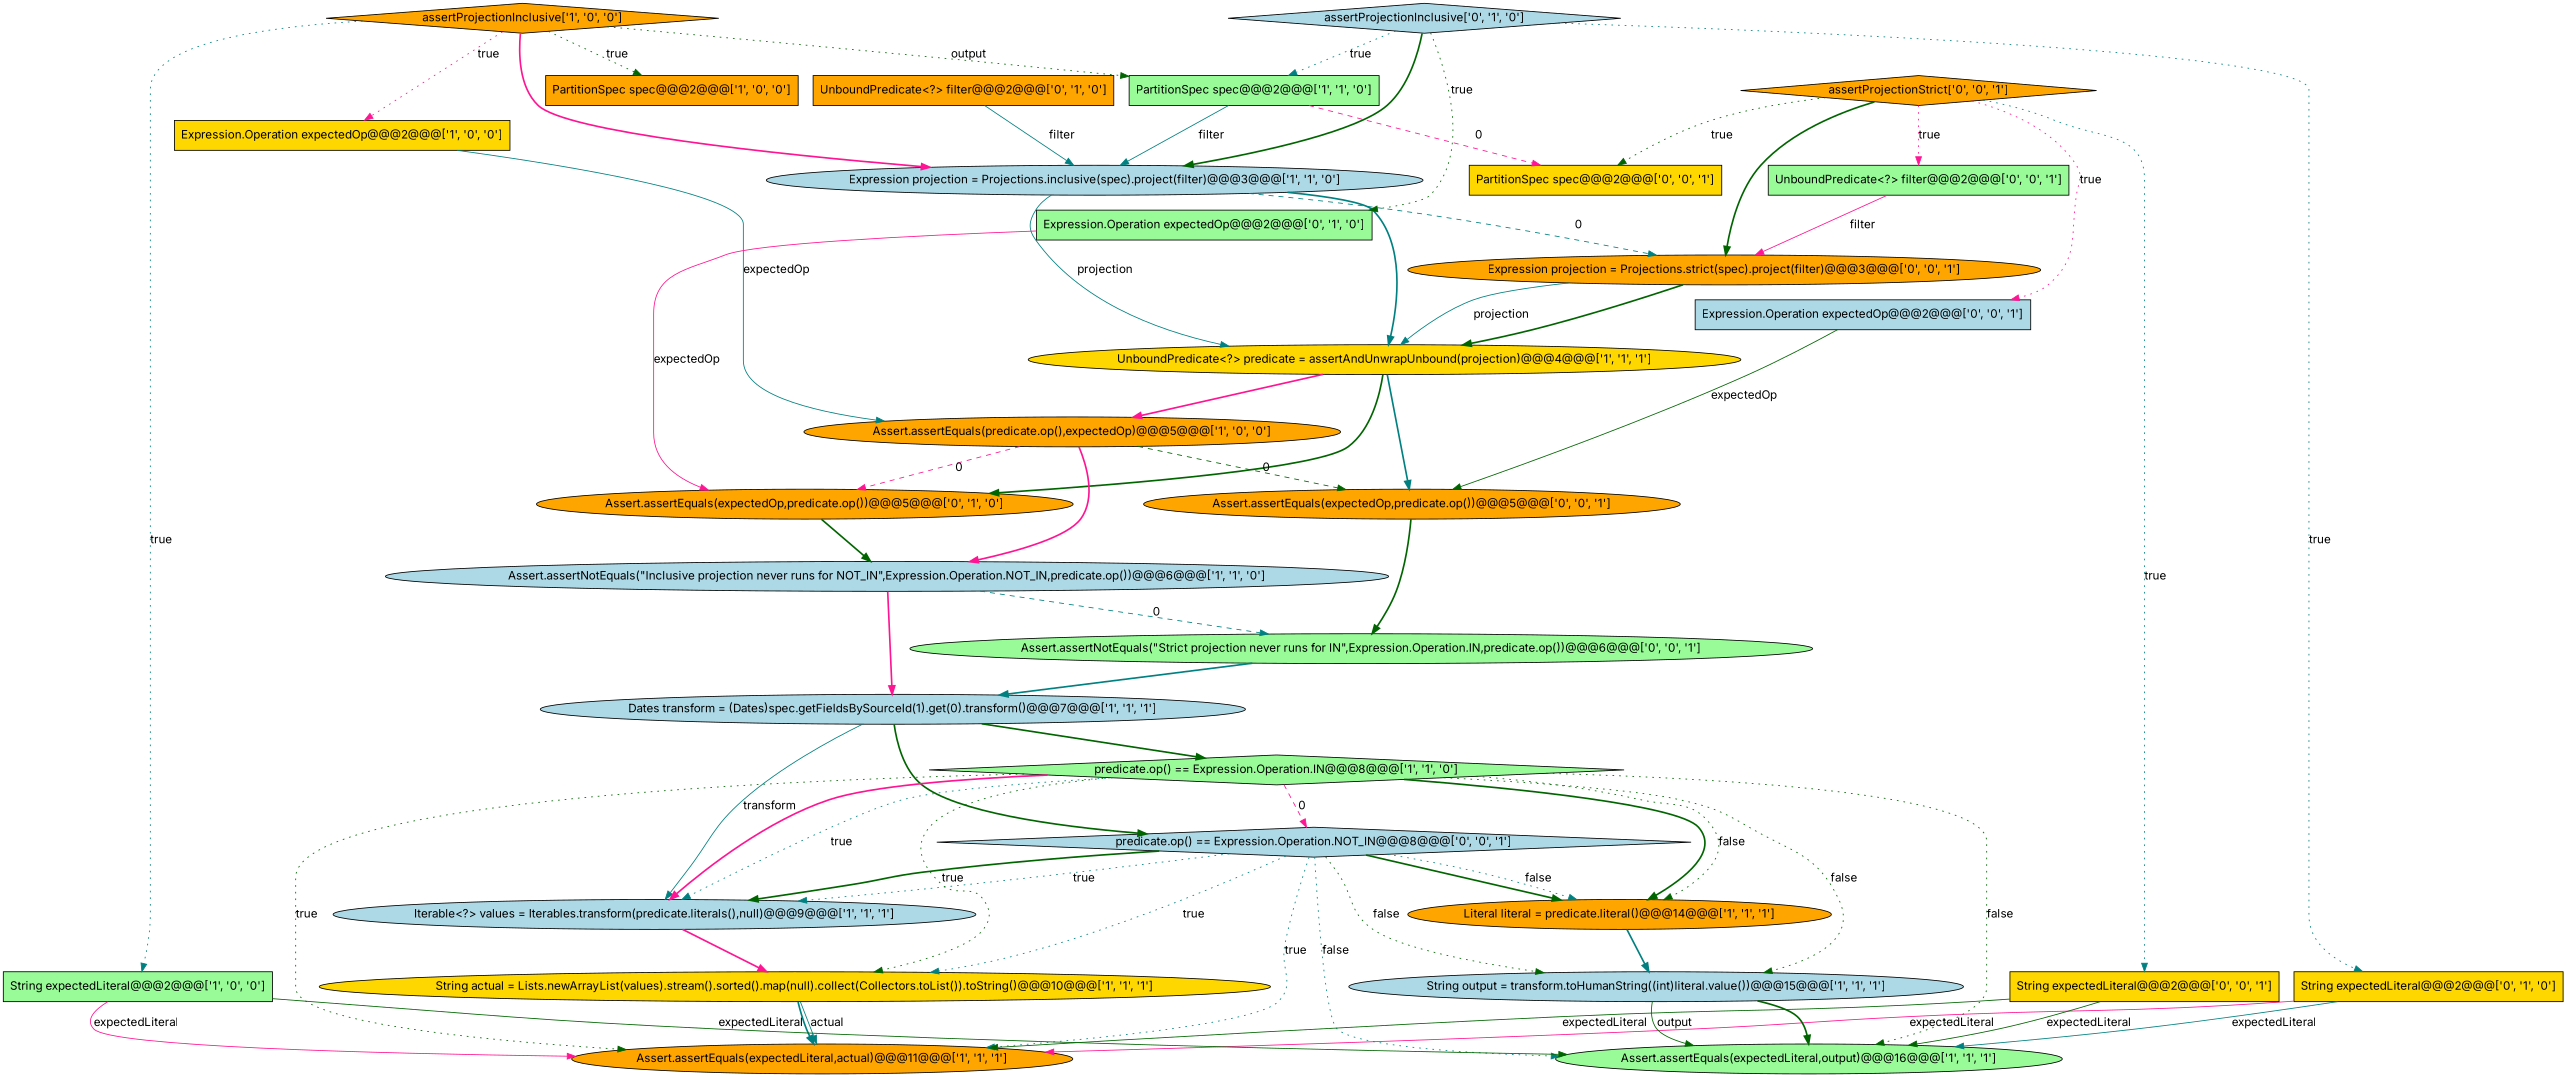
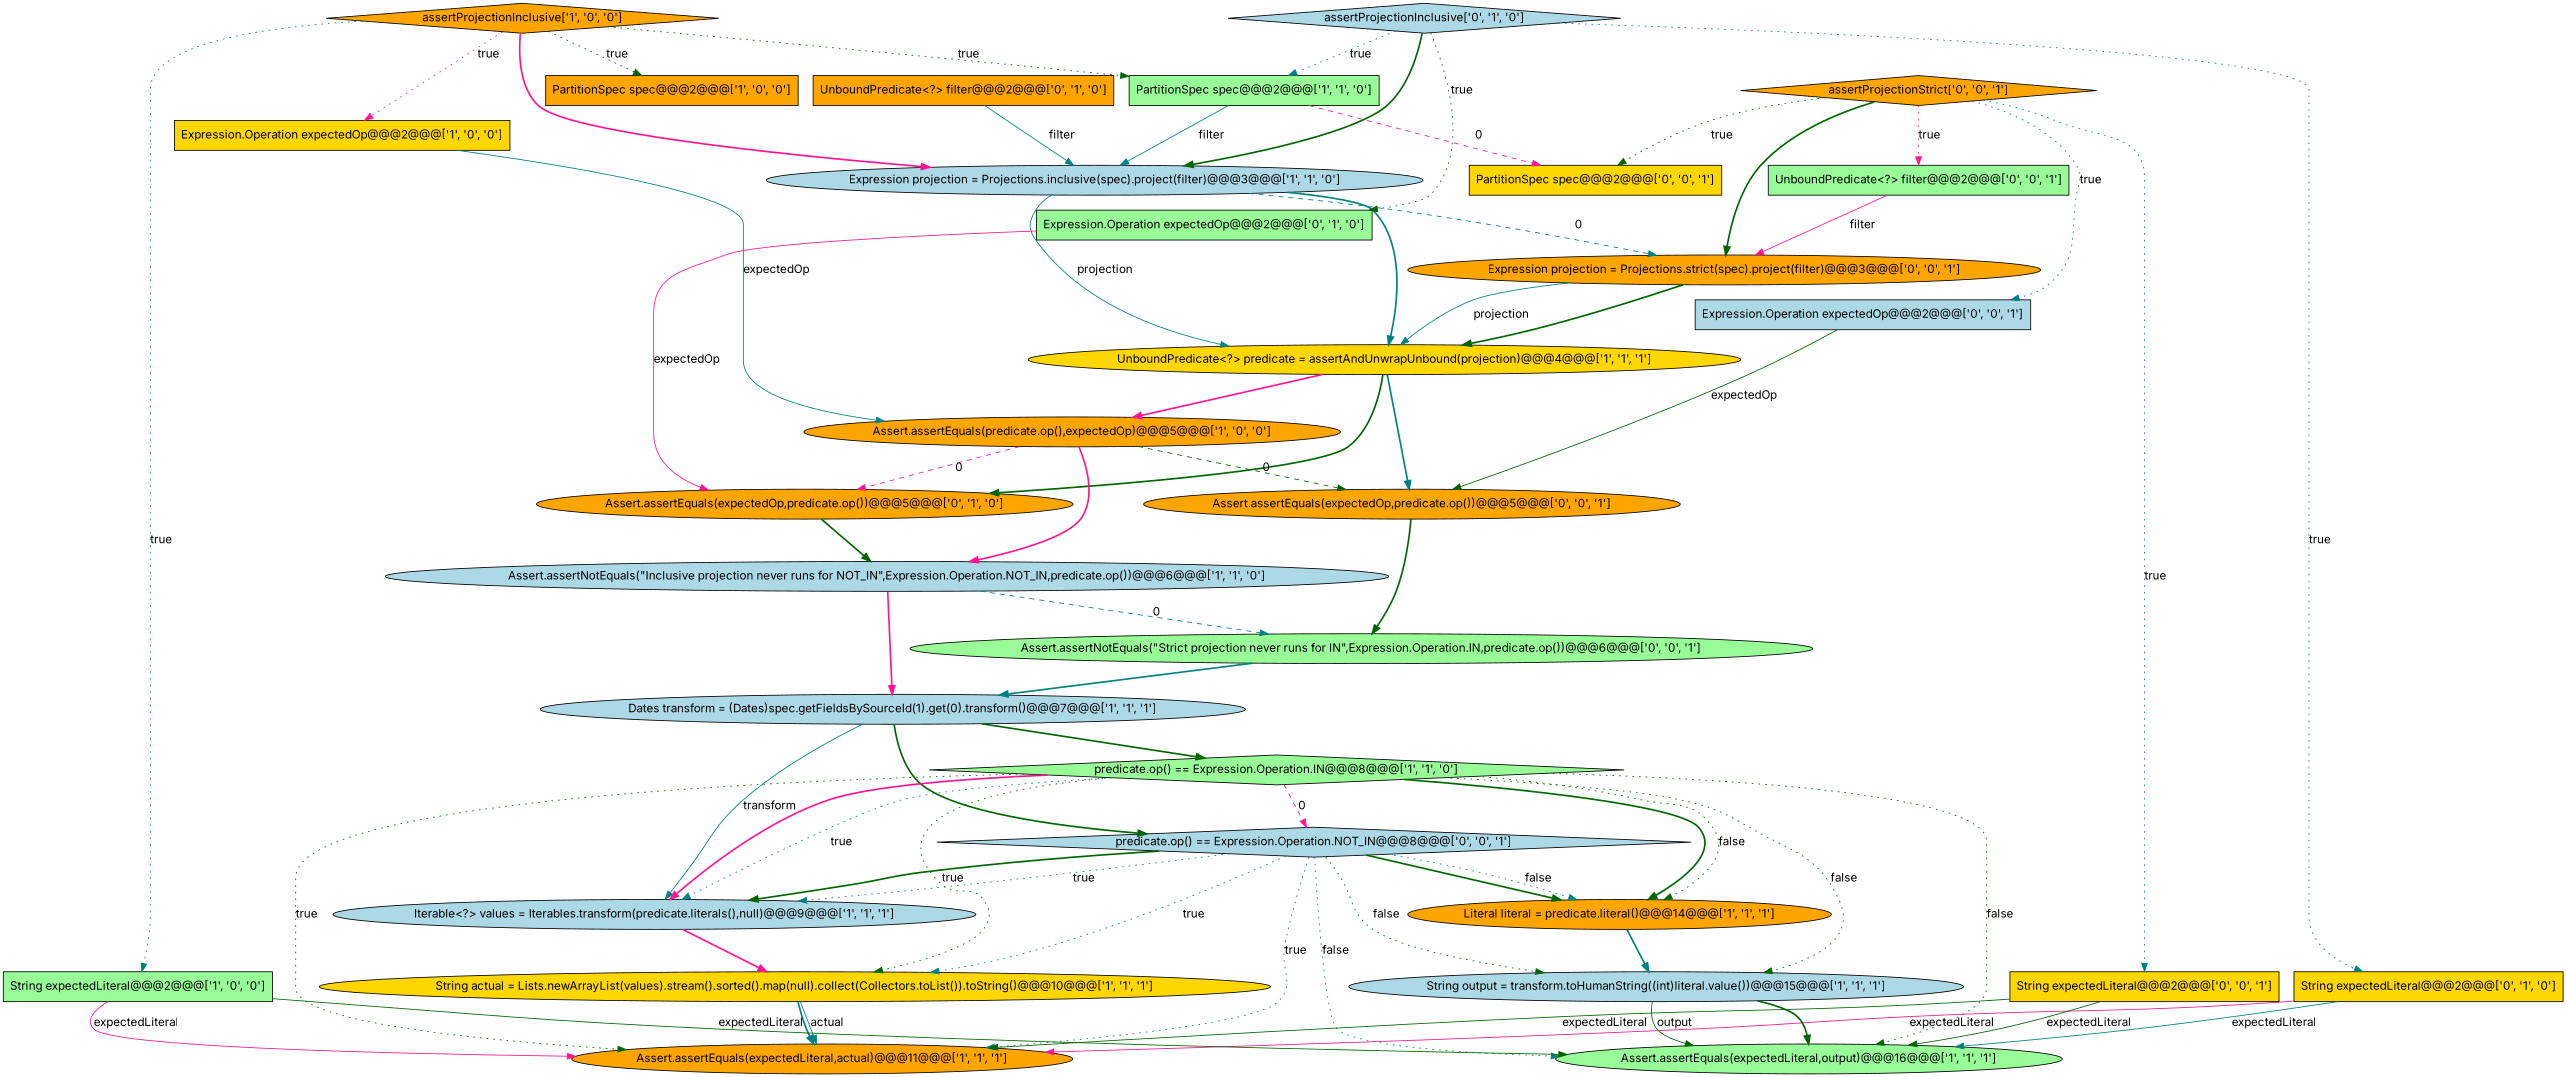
edge "assertProjectionInclusive['1', '0', '0']" -> "PartitionSpec spec@@@2@@@['1', '1', '0']": label "output" -> "true"
edge "assertProjectionStrict['0', '0', '1']" -> "Expression.Operation expectedOp@@@2@@@['0', '0', '1']": color deeppink -> teal
